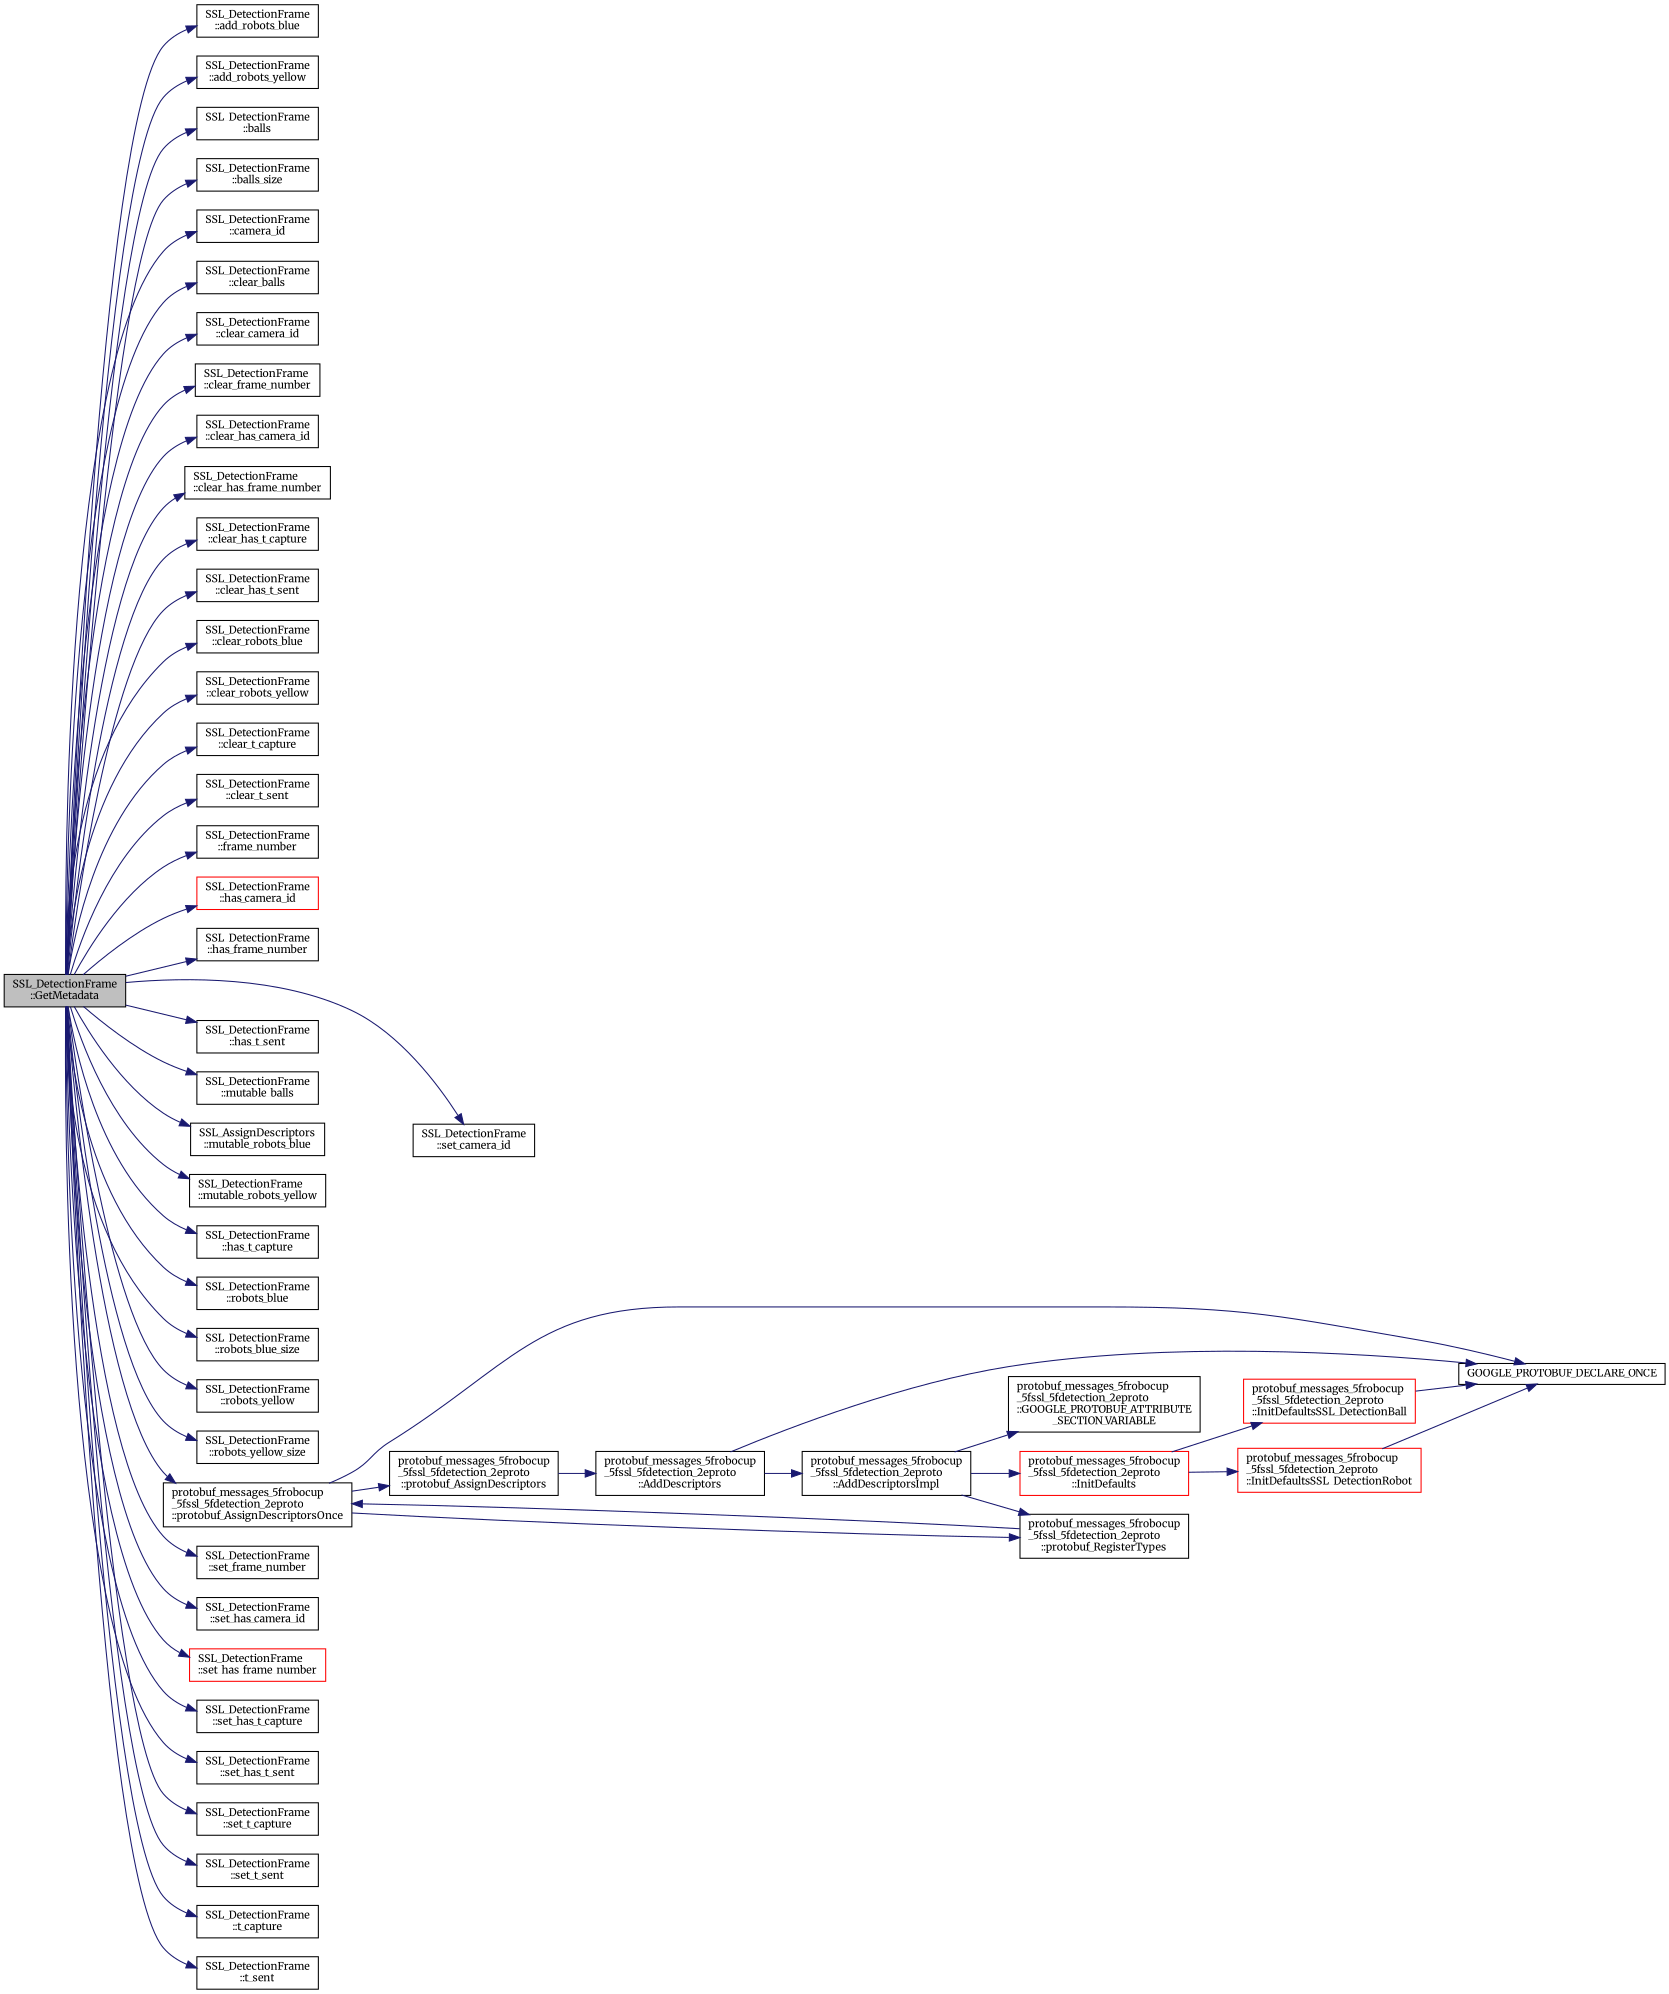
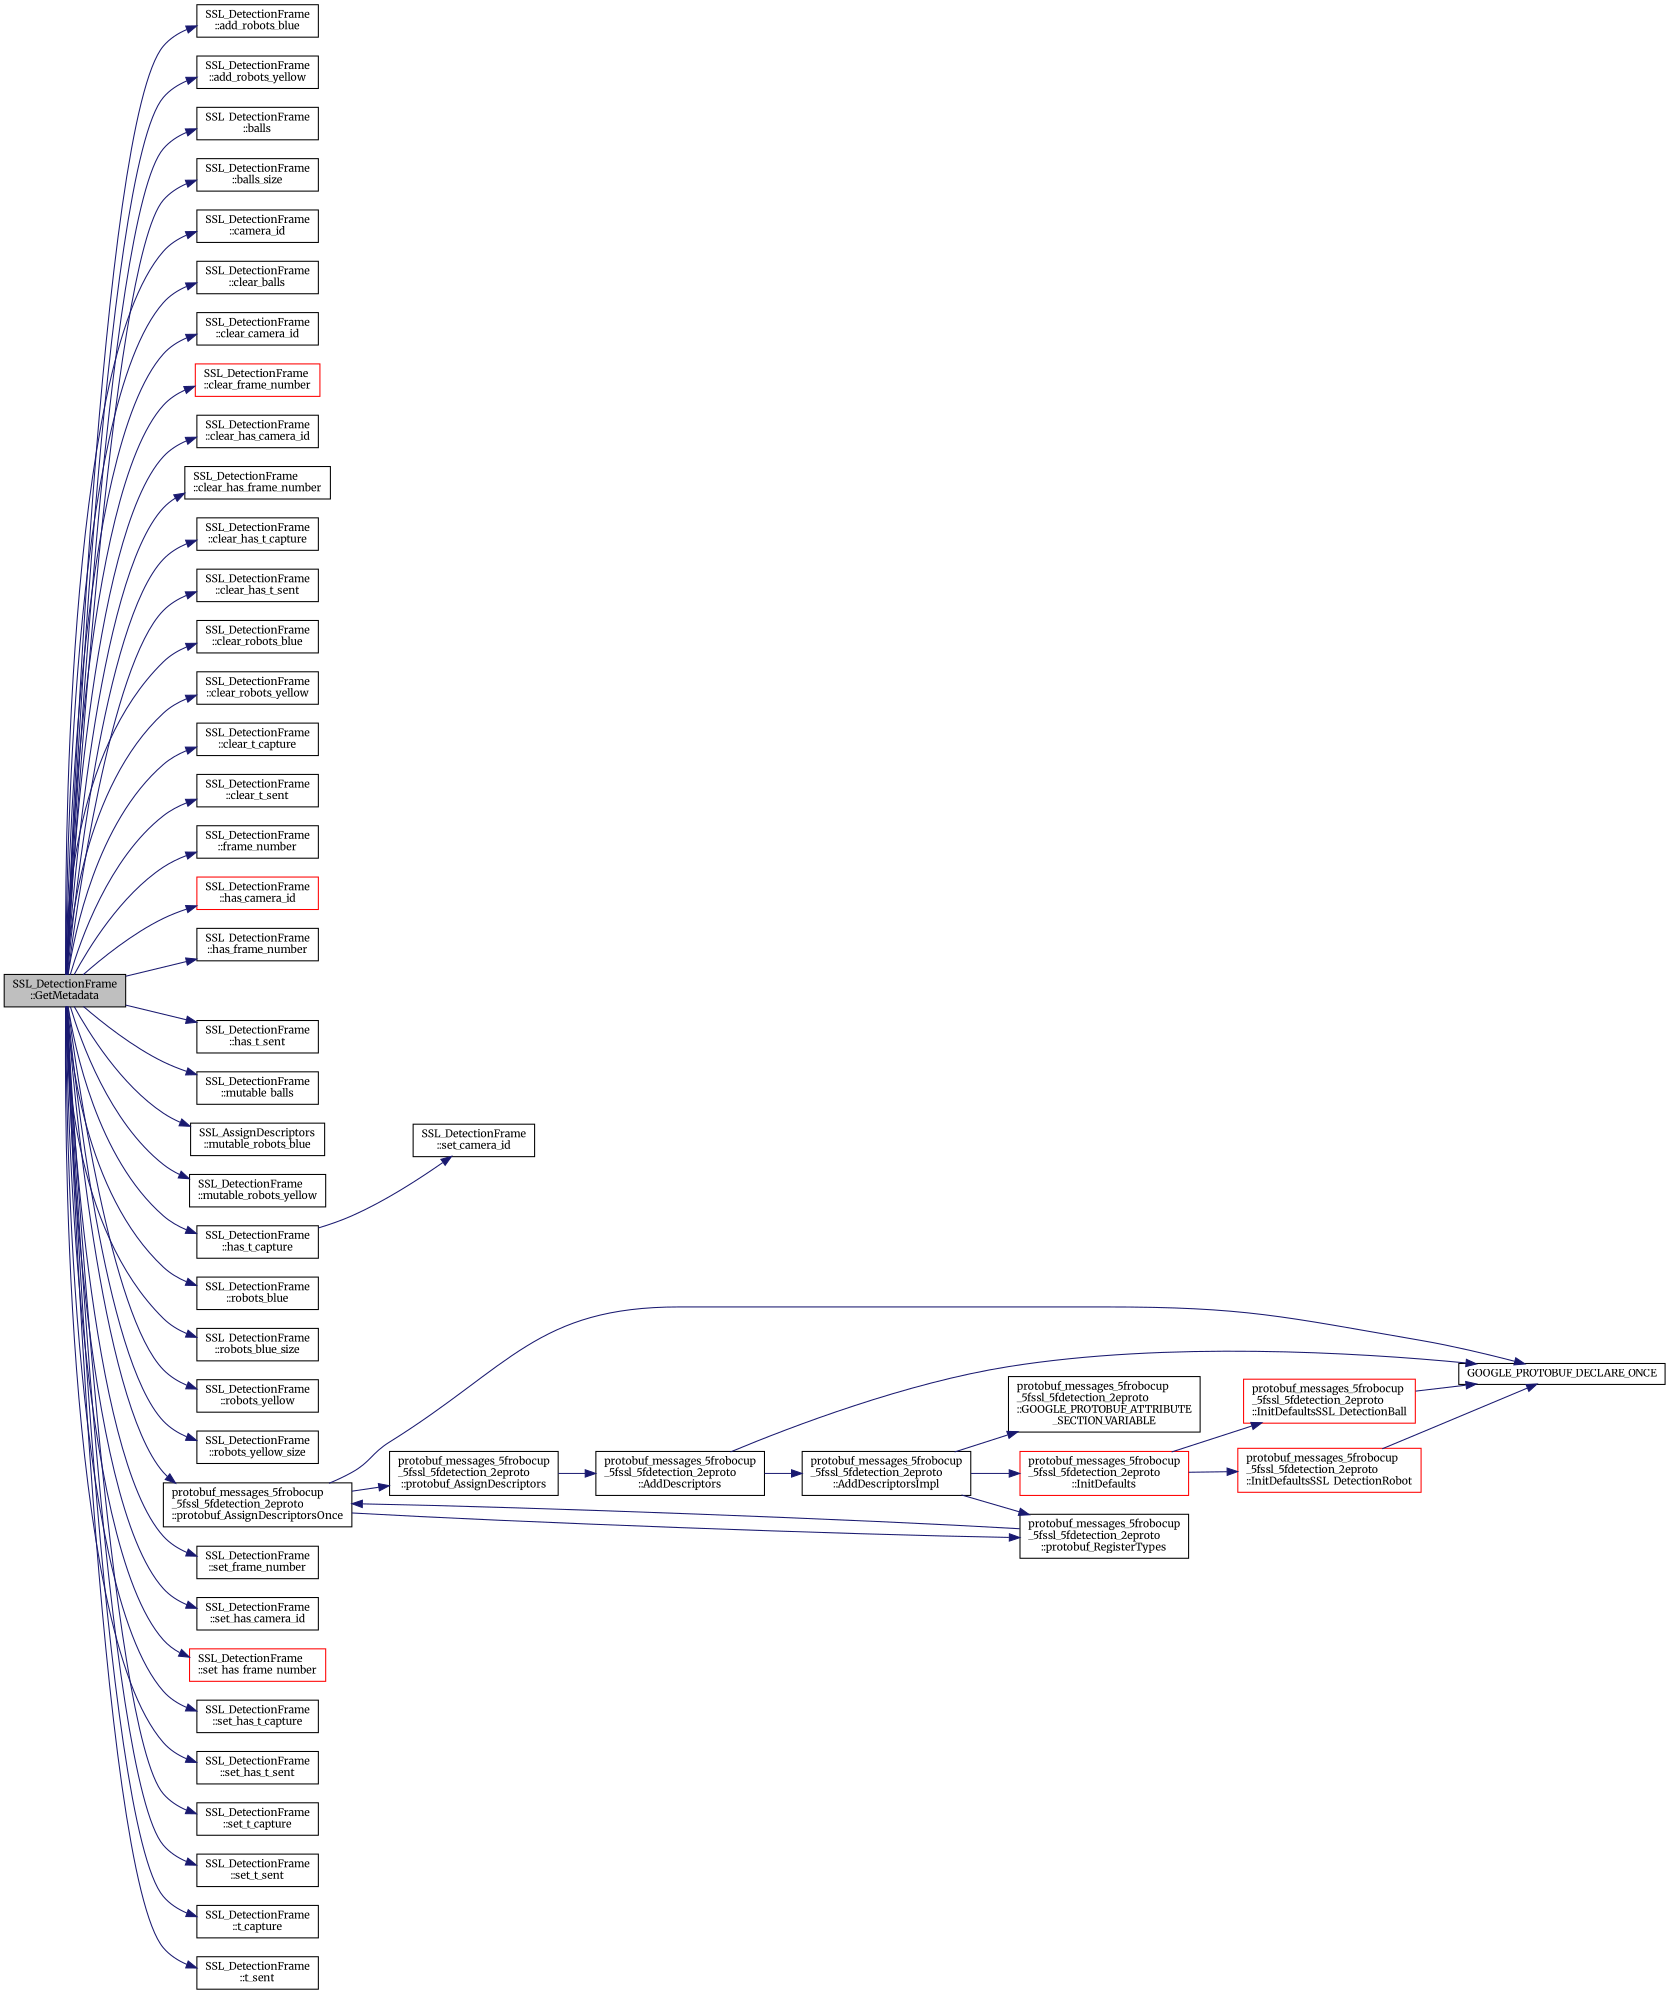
node "SSL_DetectionFrame ::clear_frame_number": color black -> red
edge "SSL_DetectionFrame ::GetMetadata" -> "SSL_DetectionFrame ::set_camera_id": now "SSL_DetectionFrame ::has_t_capture" -> "SSL_DetectionFrame ::set_camera_id"
